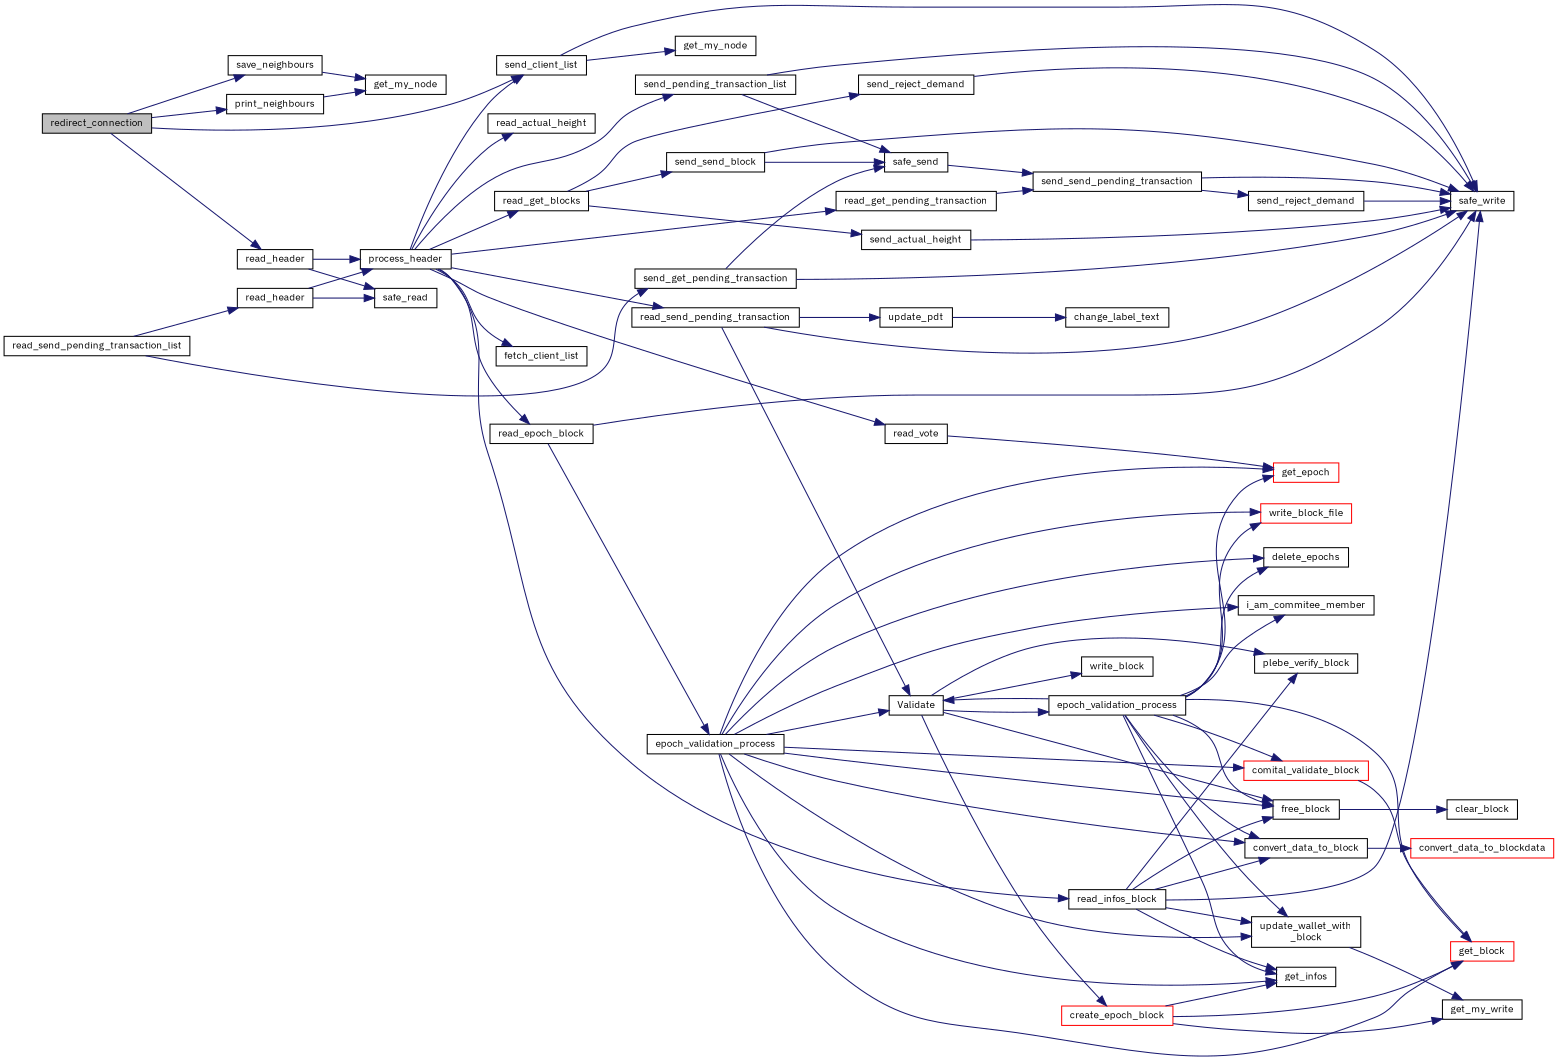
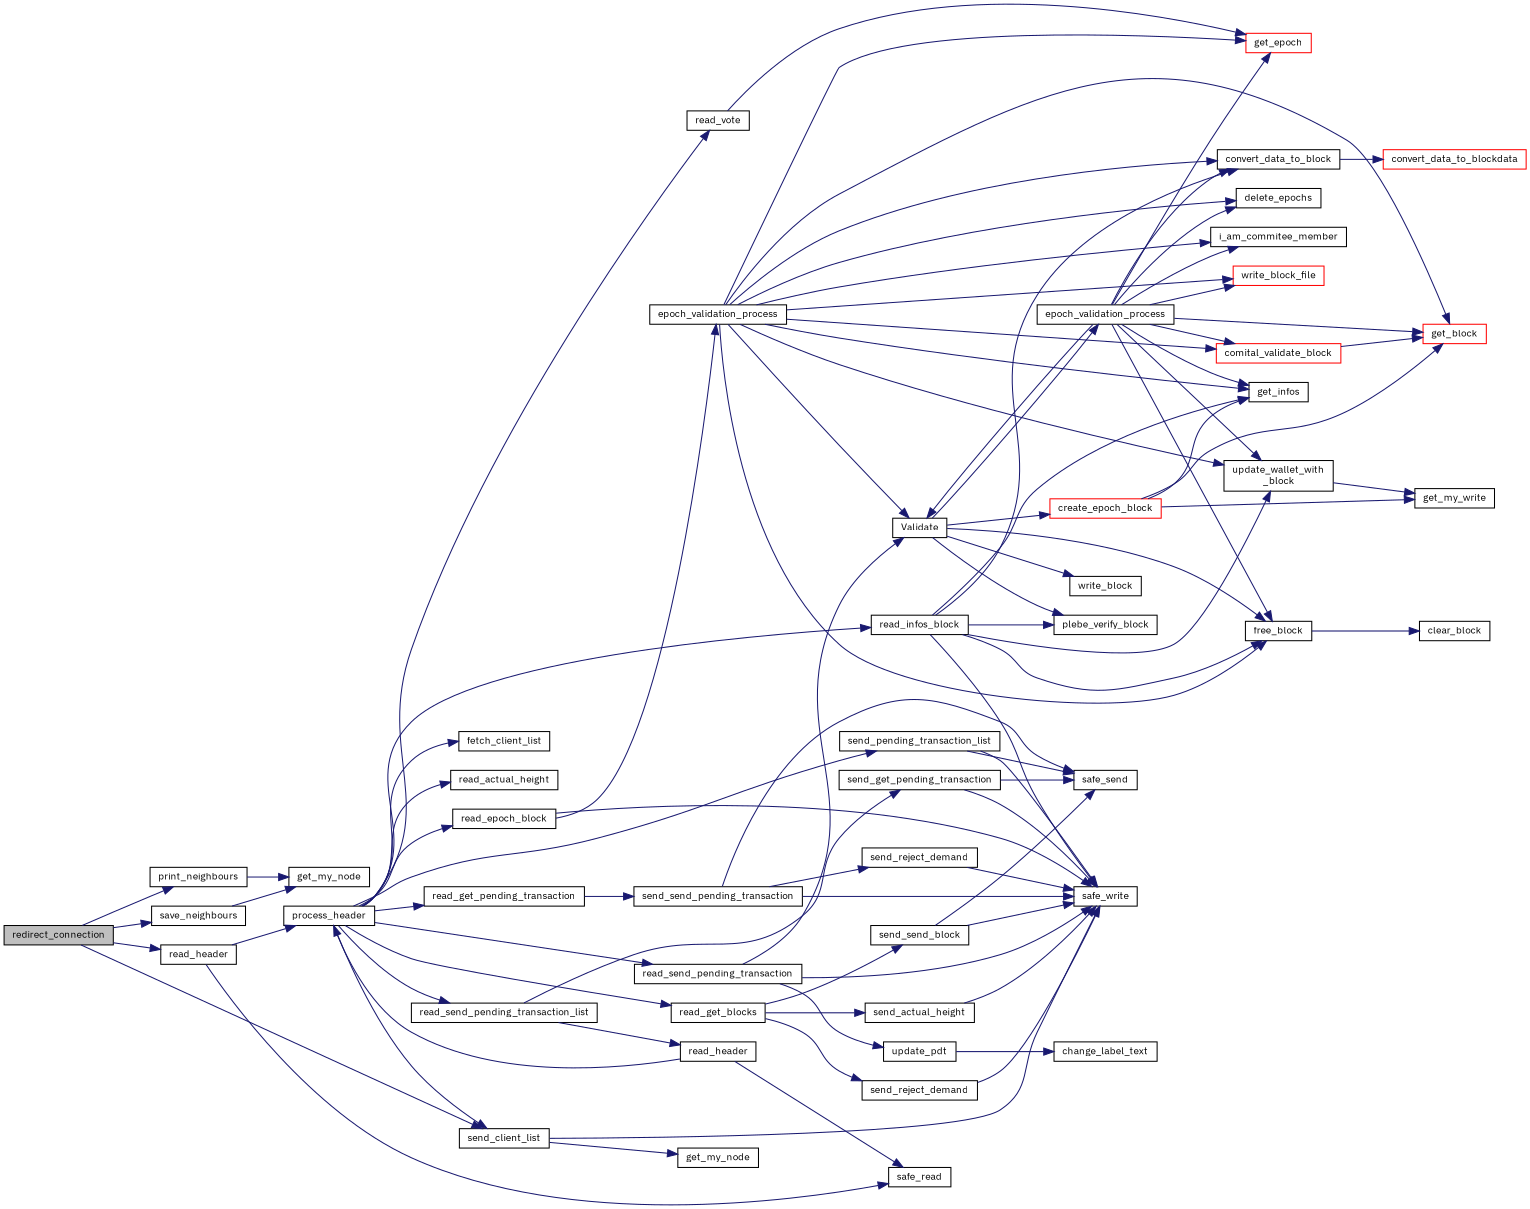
edge "safe_send" -> "send_send_pending_transaction": reversed
edge "process_header" -> "read_send_pending_transaction_list": added
